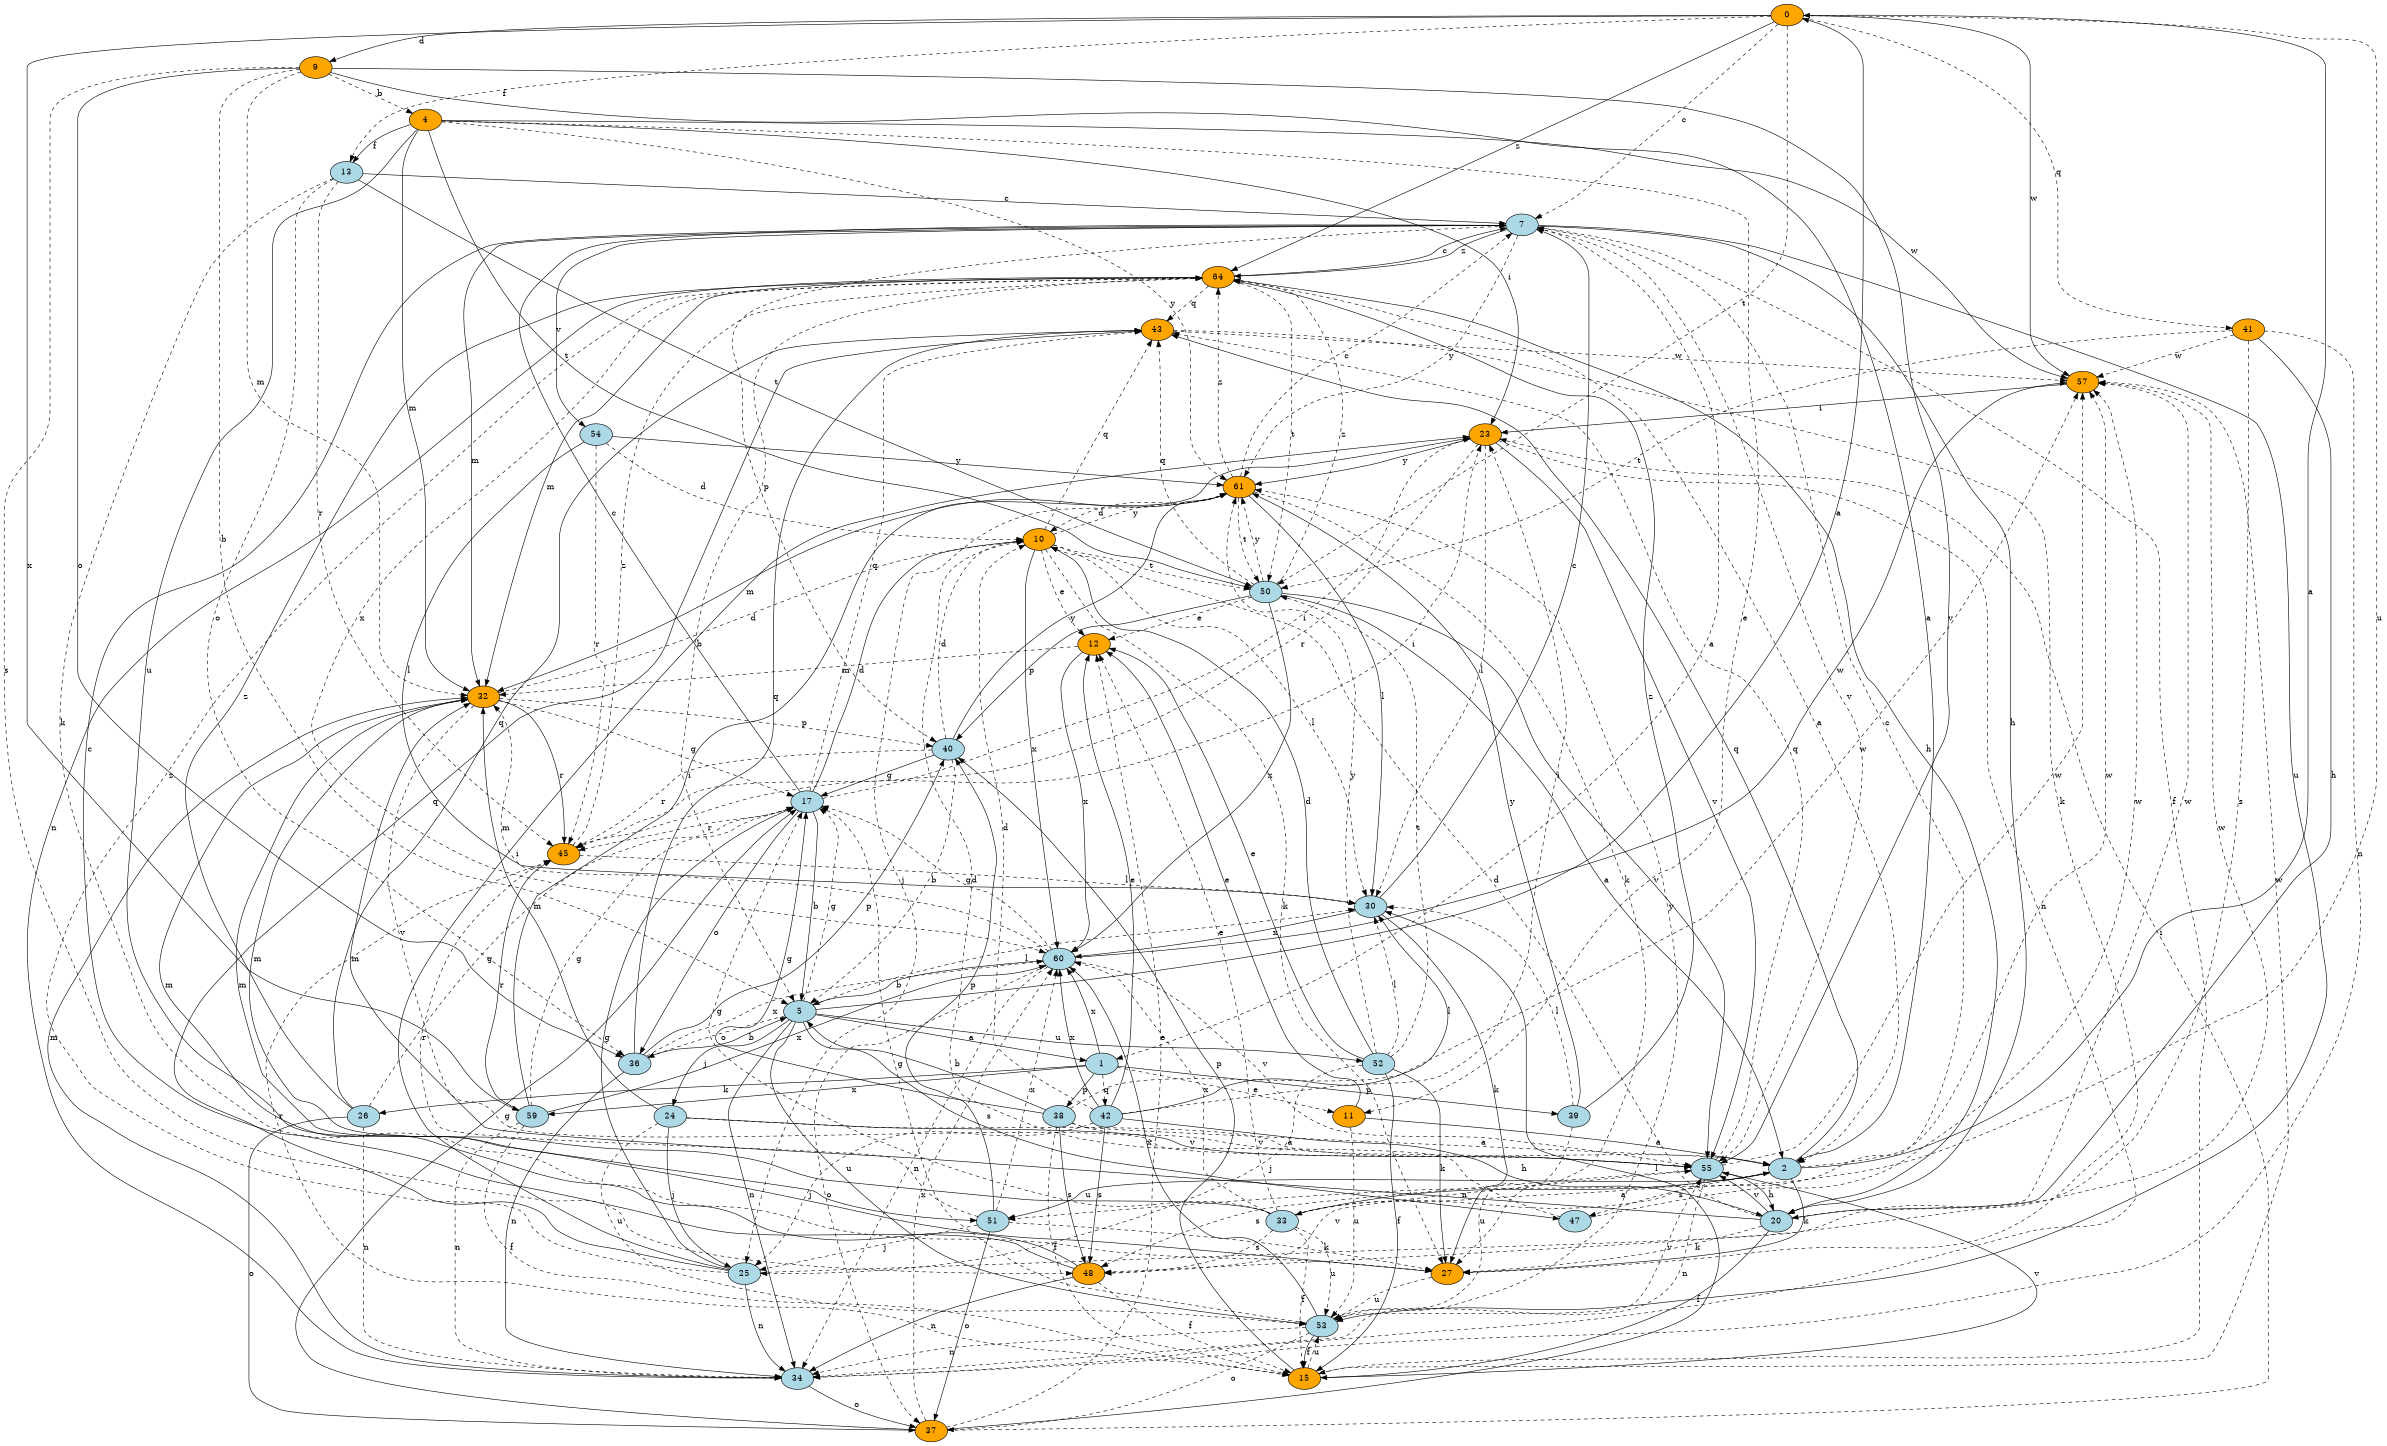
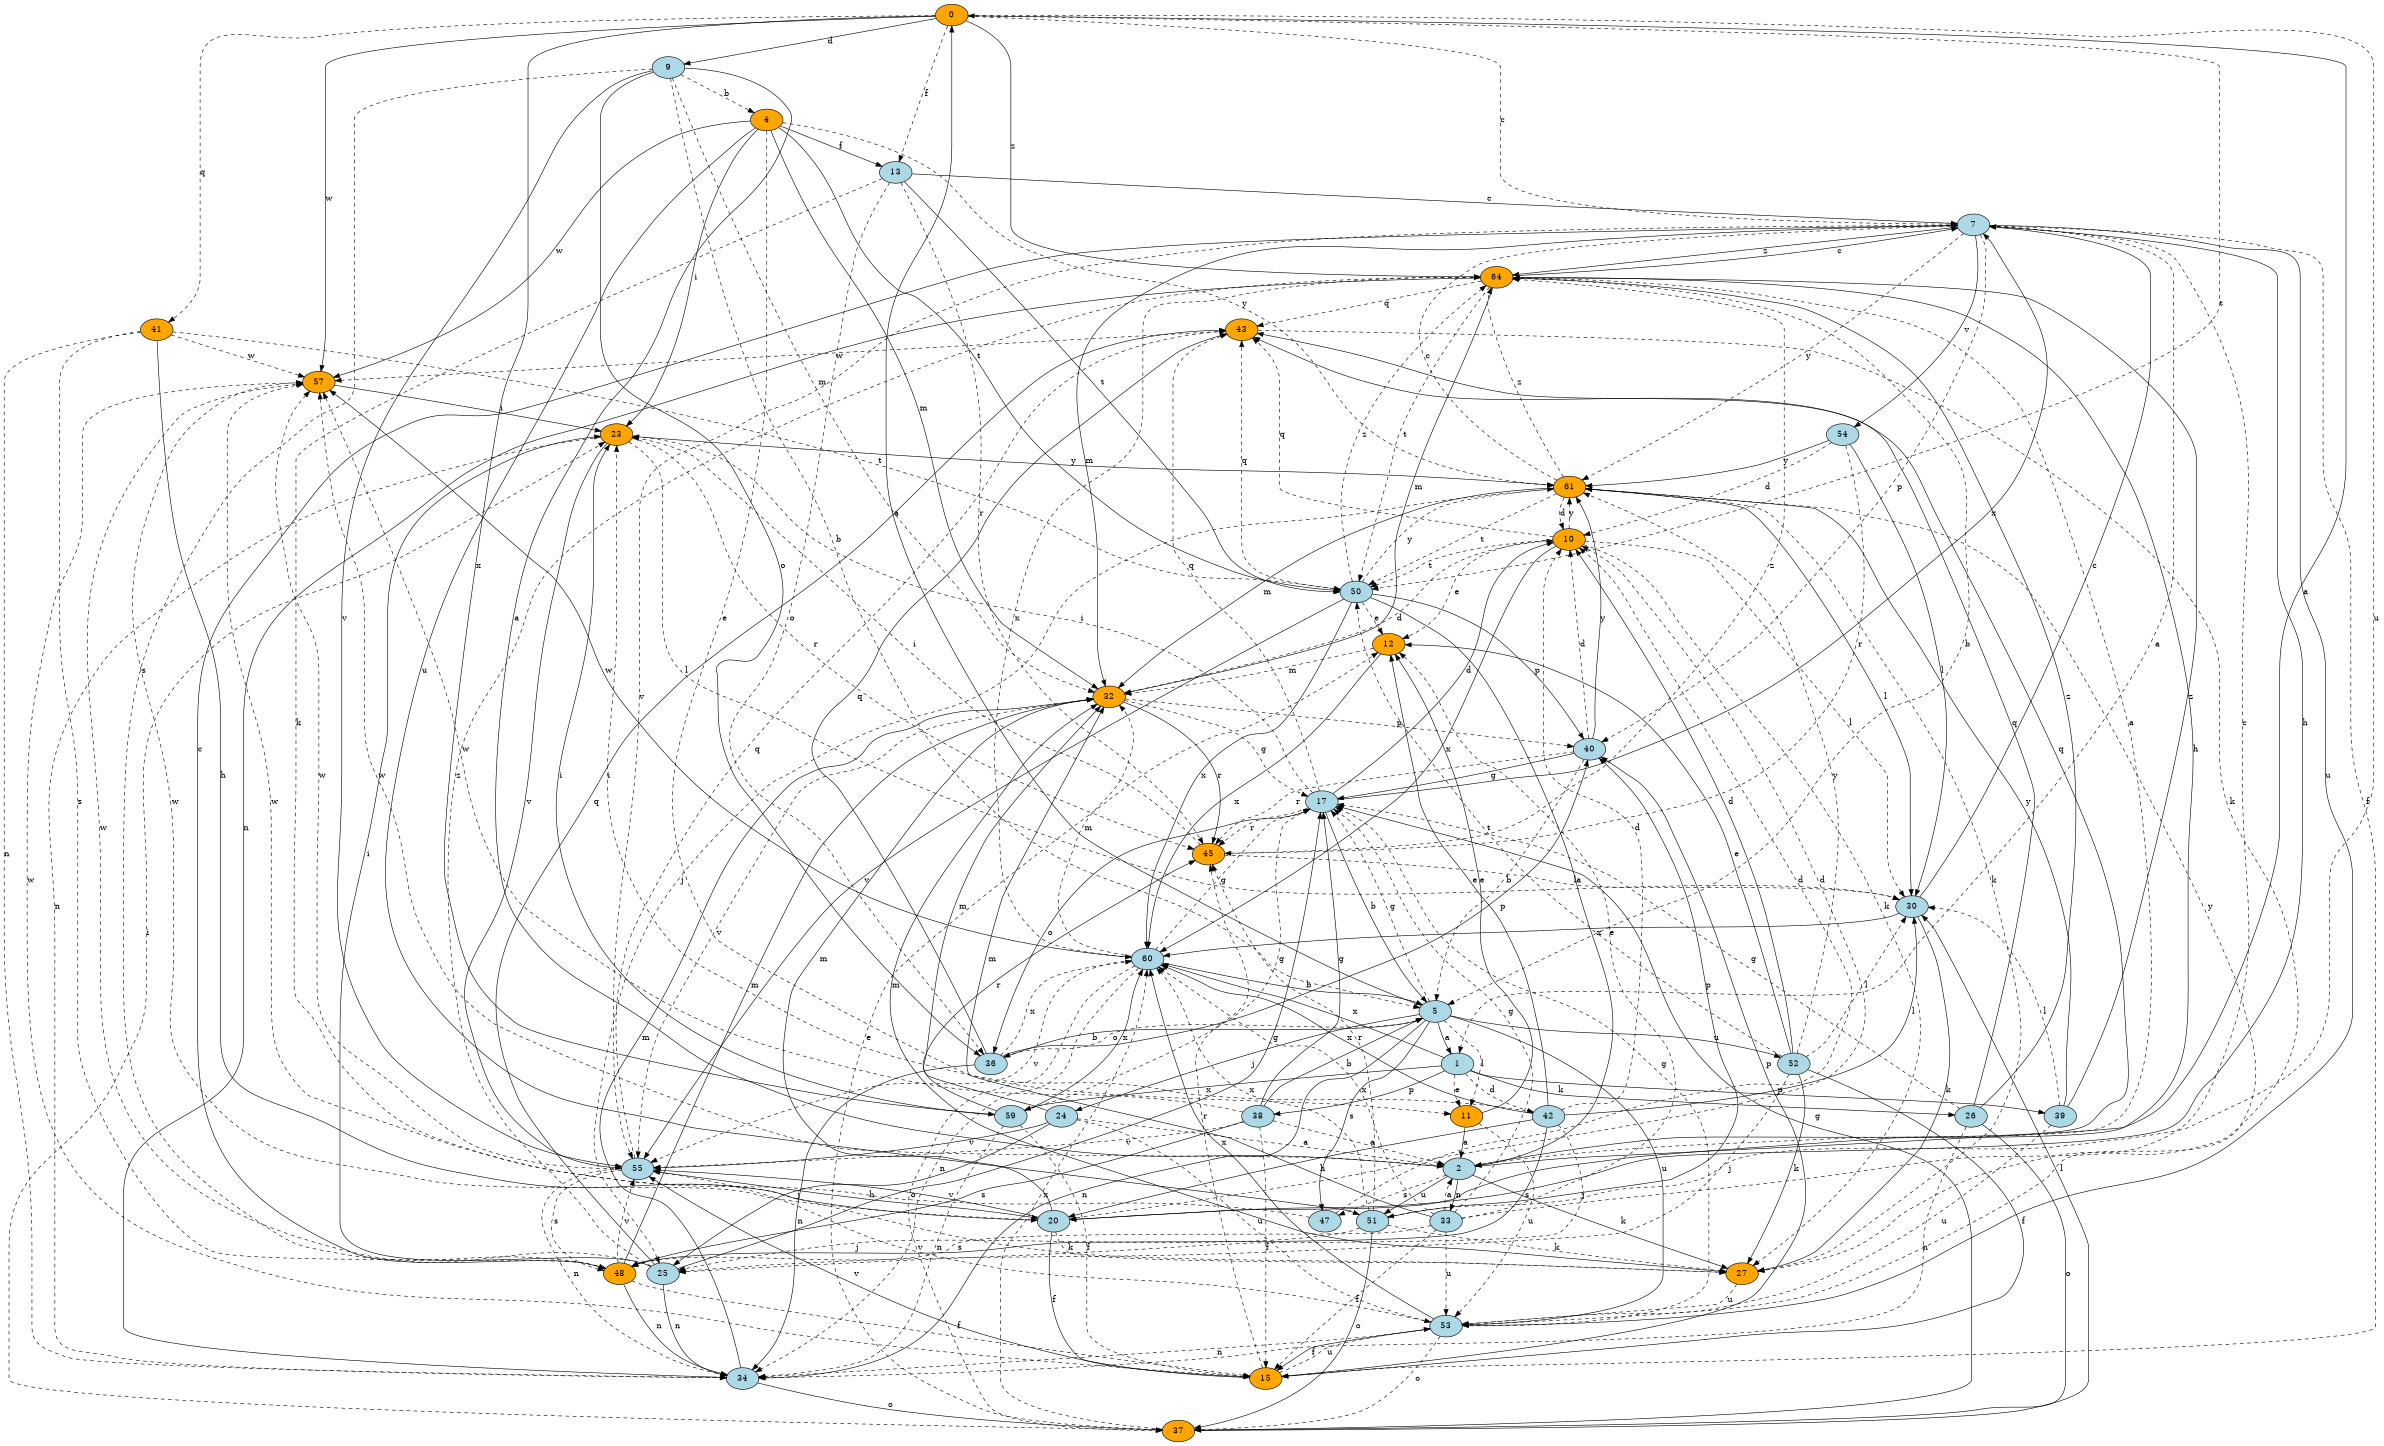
node "9": fillcolor orange -> lightblue
edge "17" -> "7": label "c" -> "x"
edge "5" -> "30": now "5" -> "11"
edge "1" -> "42": label "q" -> "d"
